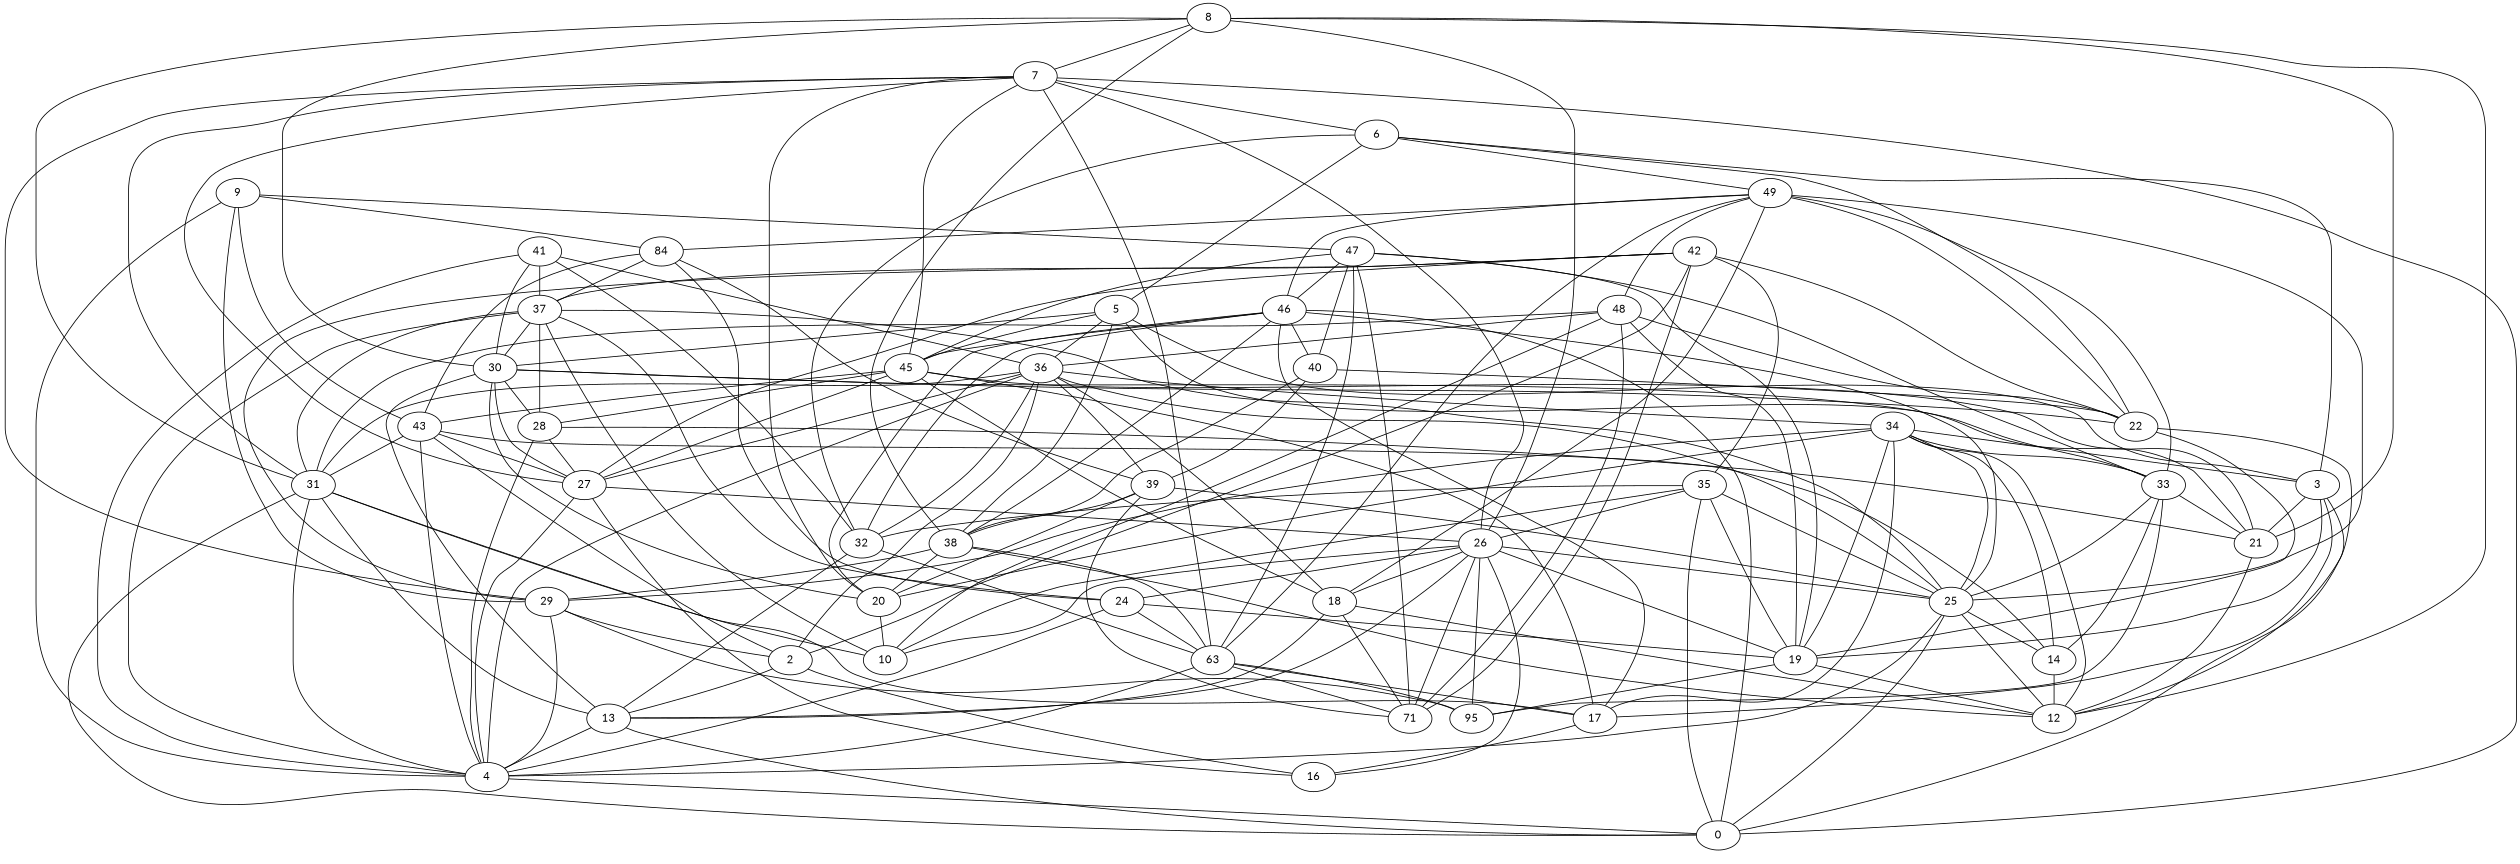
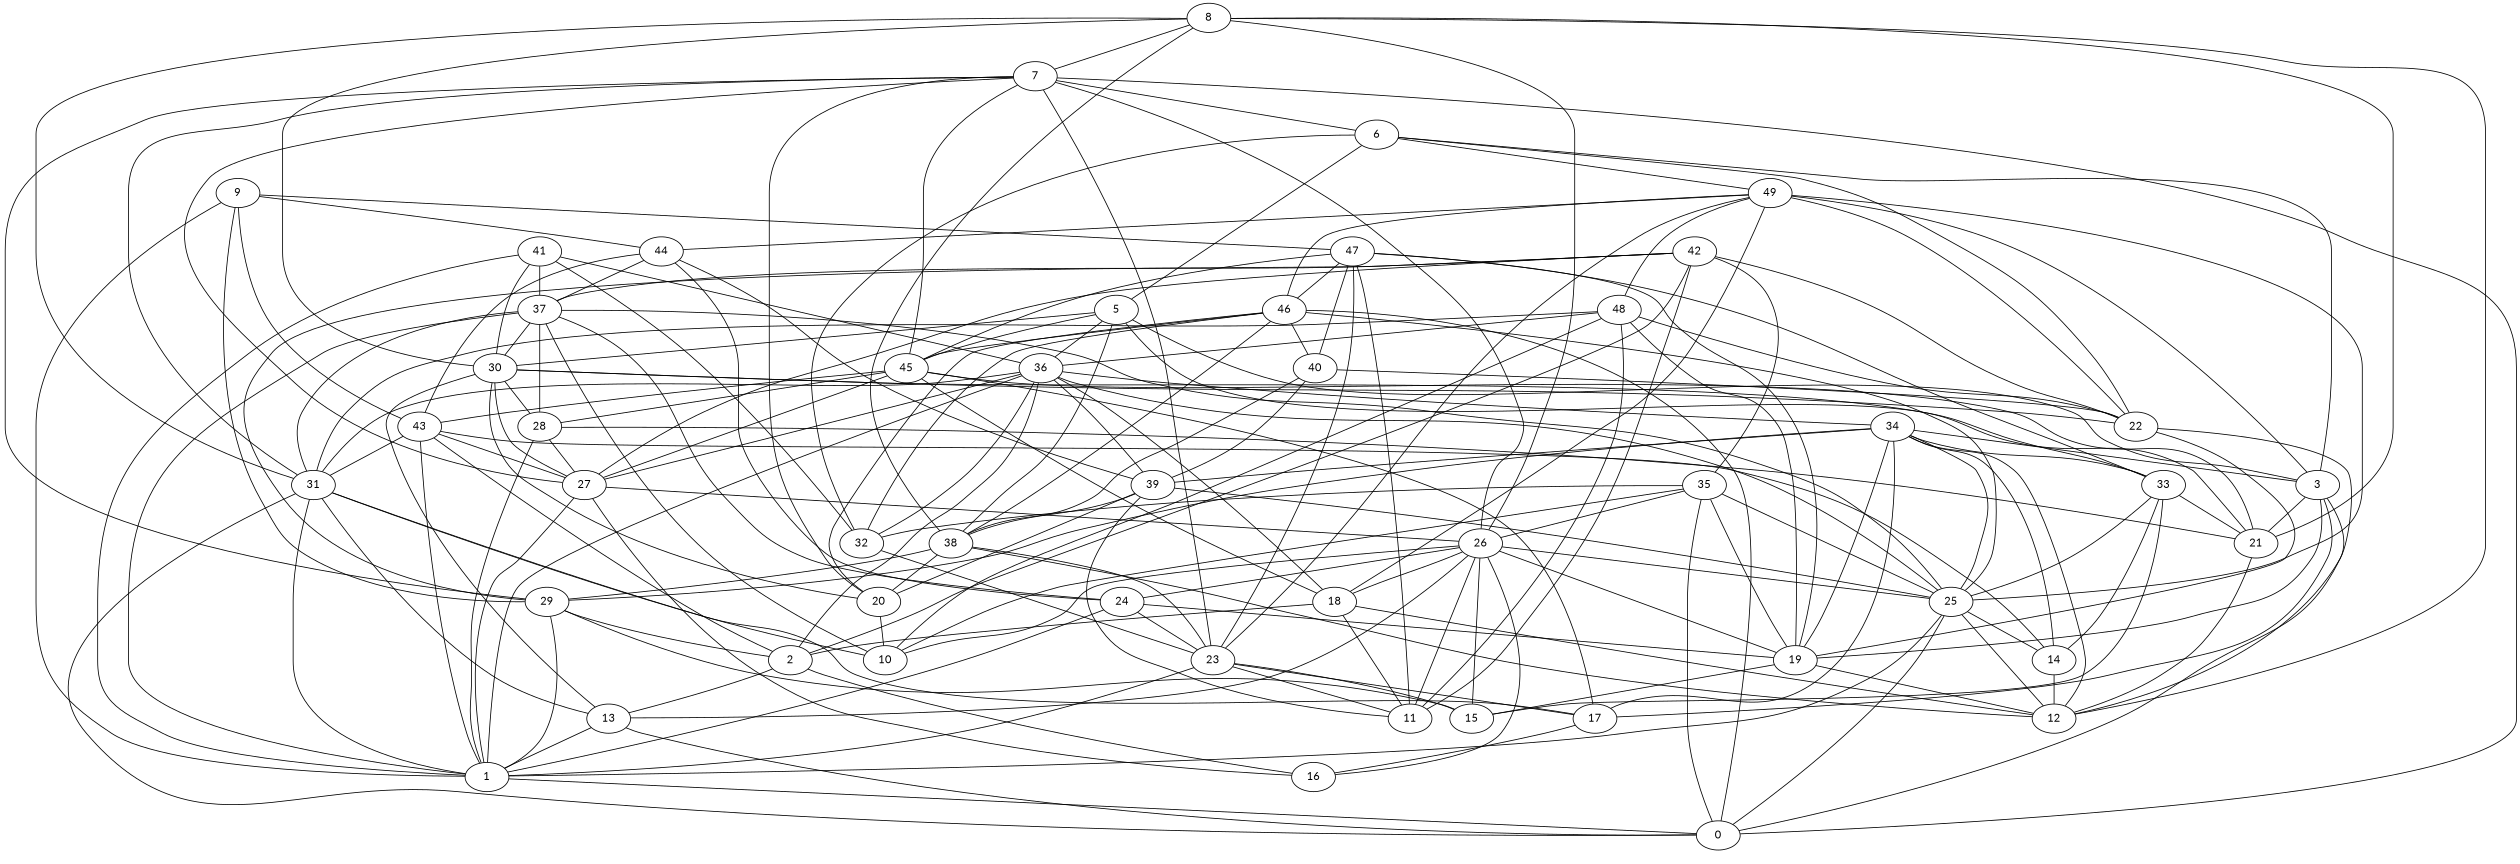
node "84": label "84" -> "44"
edge "49" -- "33": now "49" -- "3"
edge "46" -- "17": removed
edge "34" -- "20": now "34" -- "39"
edge "32" -- "13": removed
node "63": label "63" -> "23"
edge "18" -- "13": now "18" -- "2"
node "71": label "71" -> "11"
node "95": label "95" -> "15"
node "4": label "4" -> "1"
